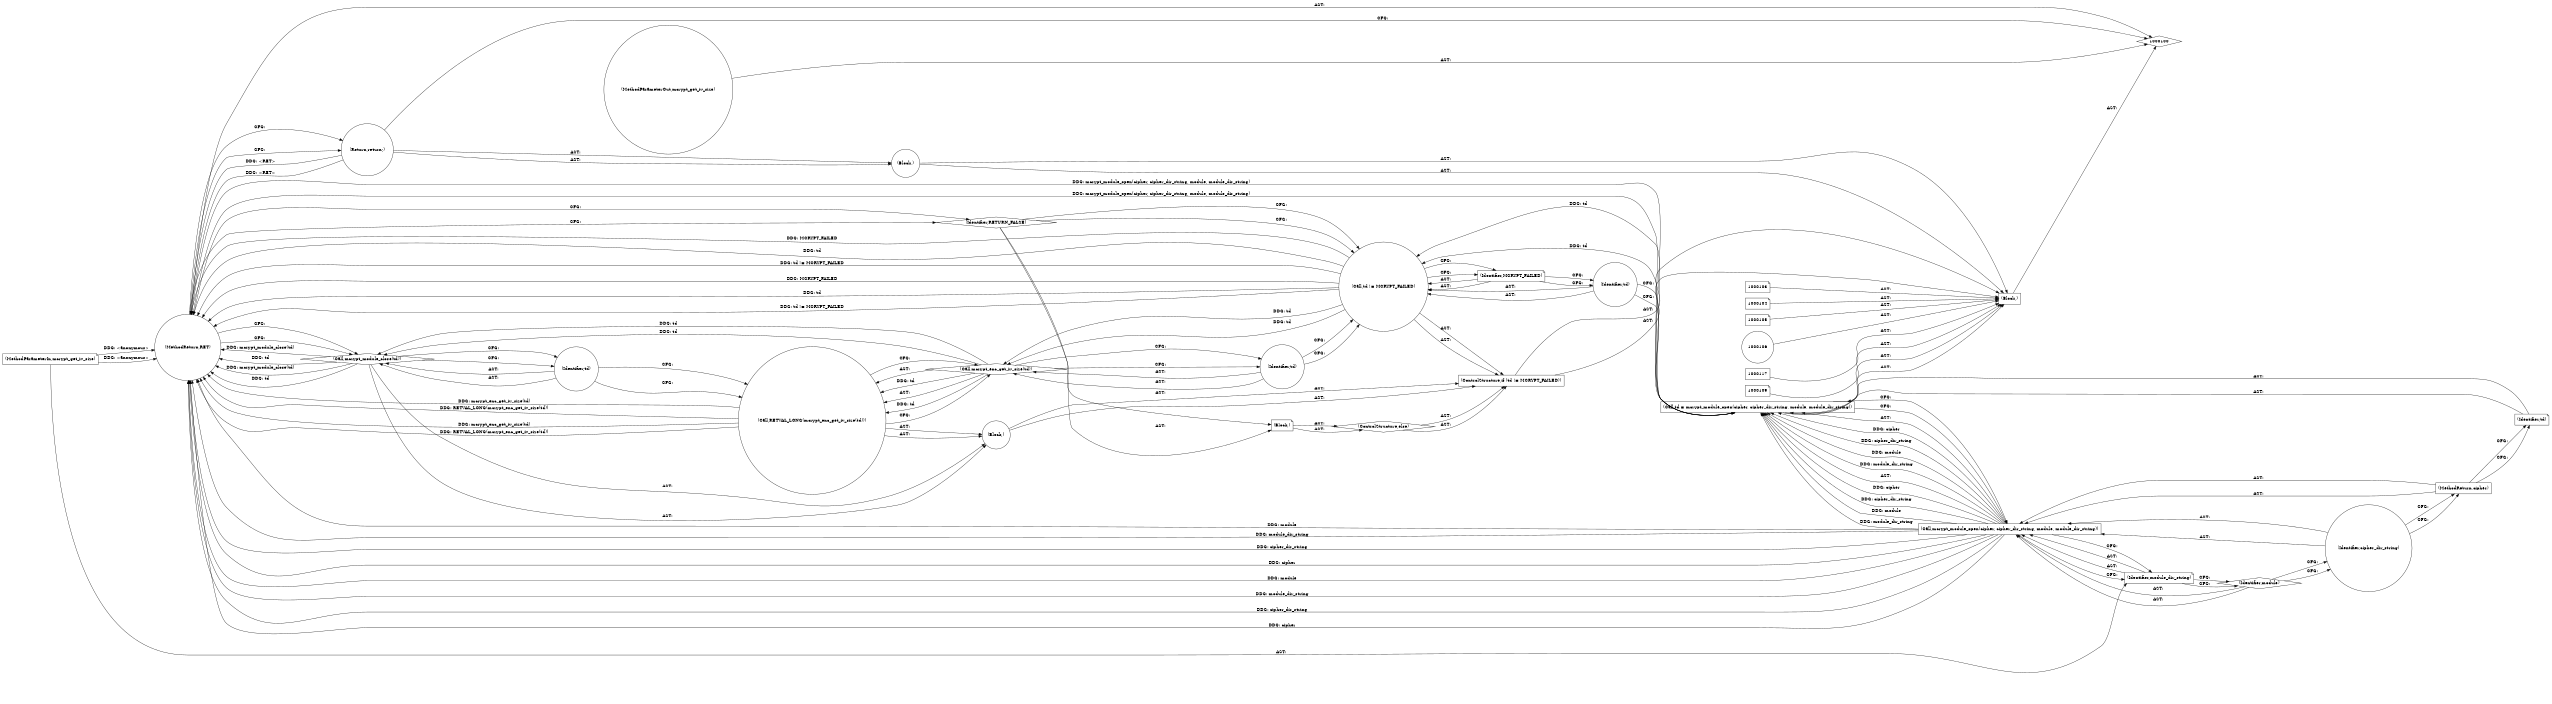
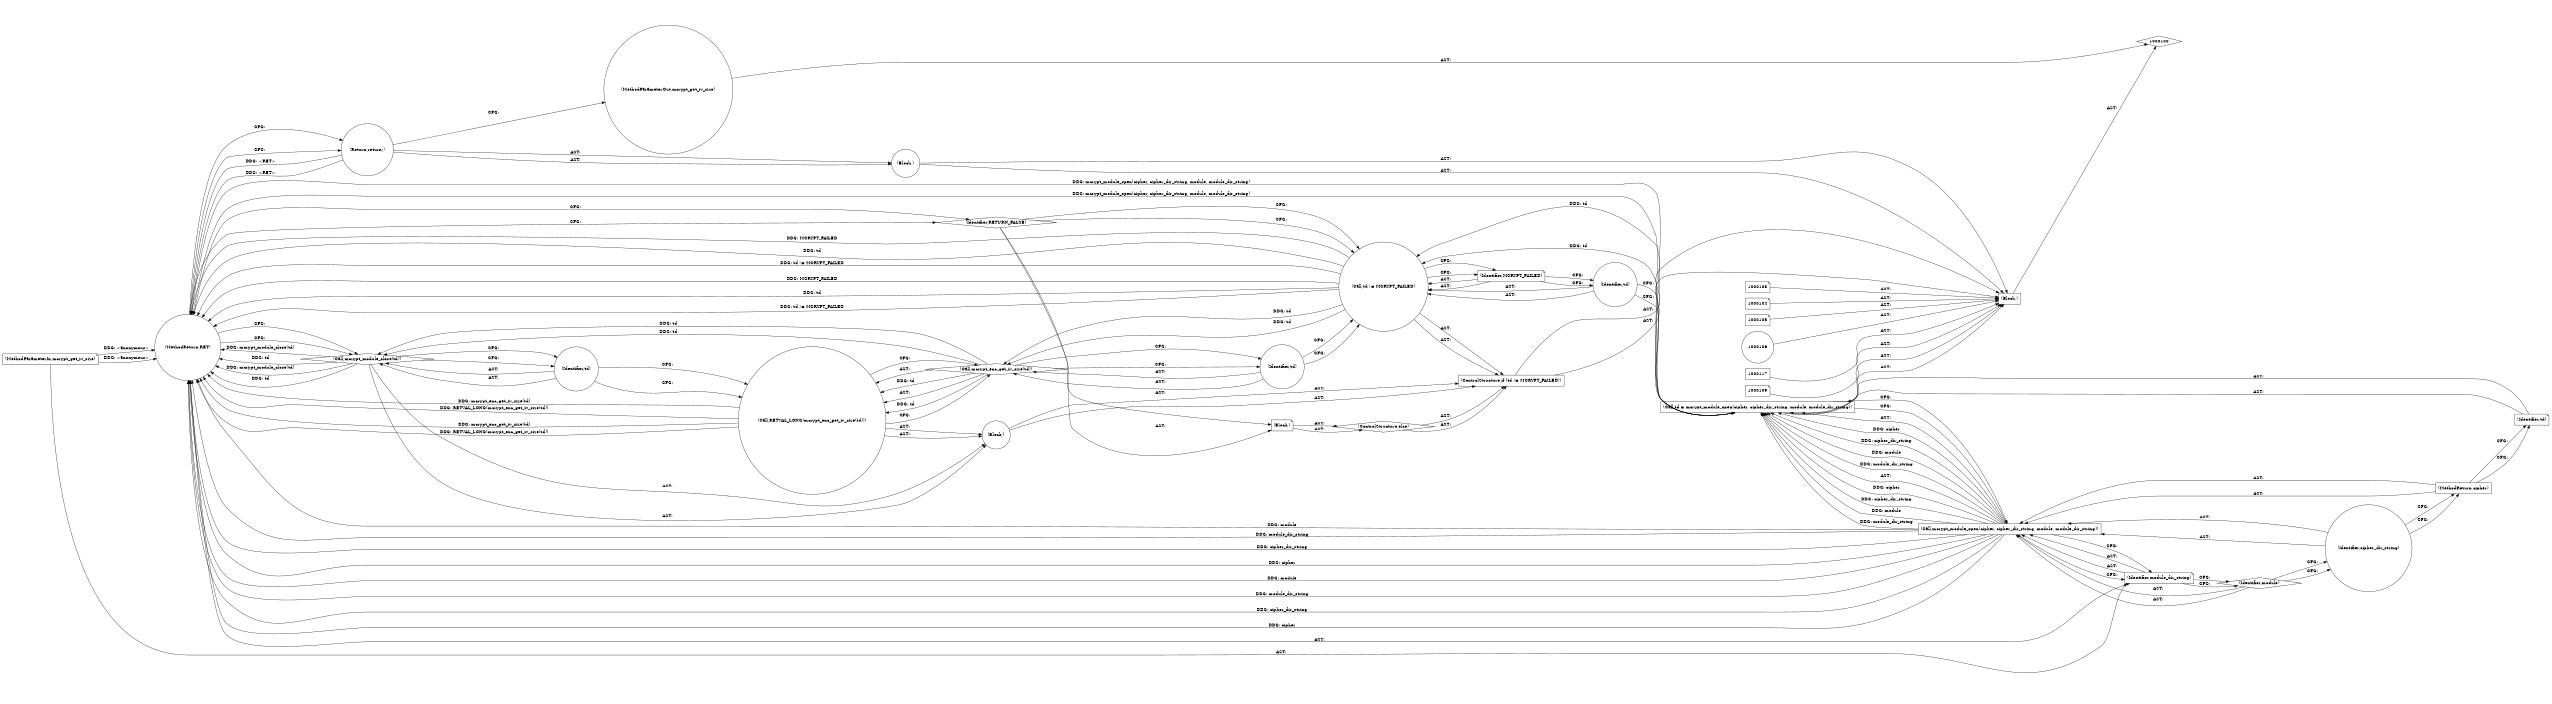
edge "(MethodReturn,RET)" -> "1000100": now "(MethodReturn,RET)" -> "(Identifier,module_dir_string)"
edge "(Return,return;)" -> "1000100": now "(Return,return;)" -> "(MethodParameterOut,mcrypt_get_iv_size)"
